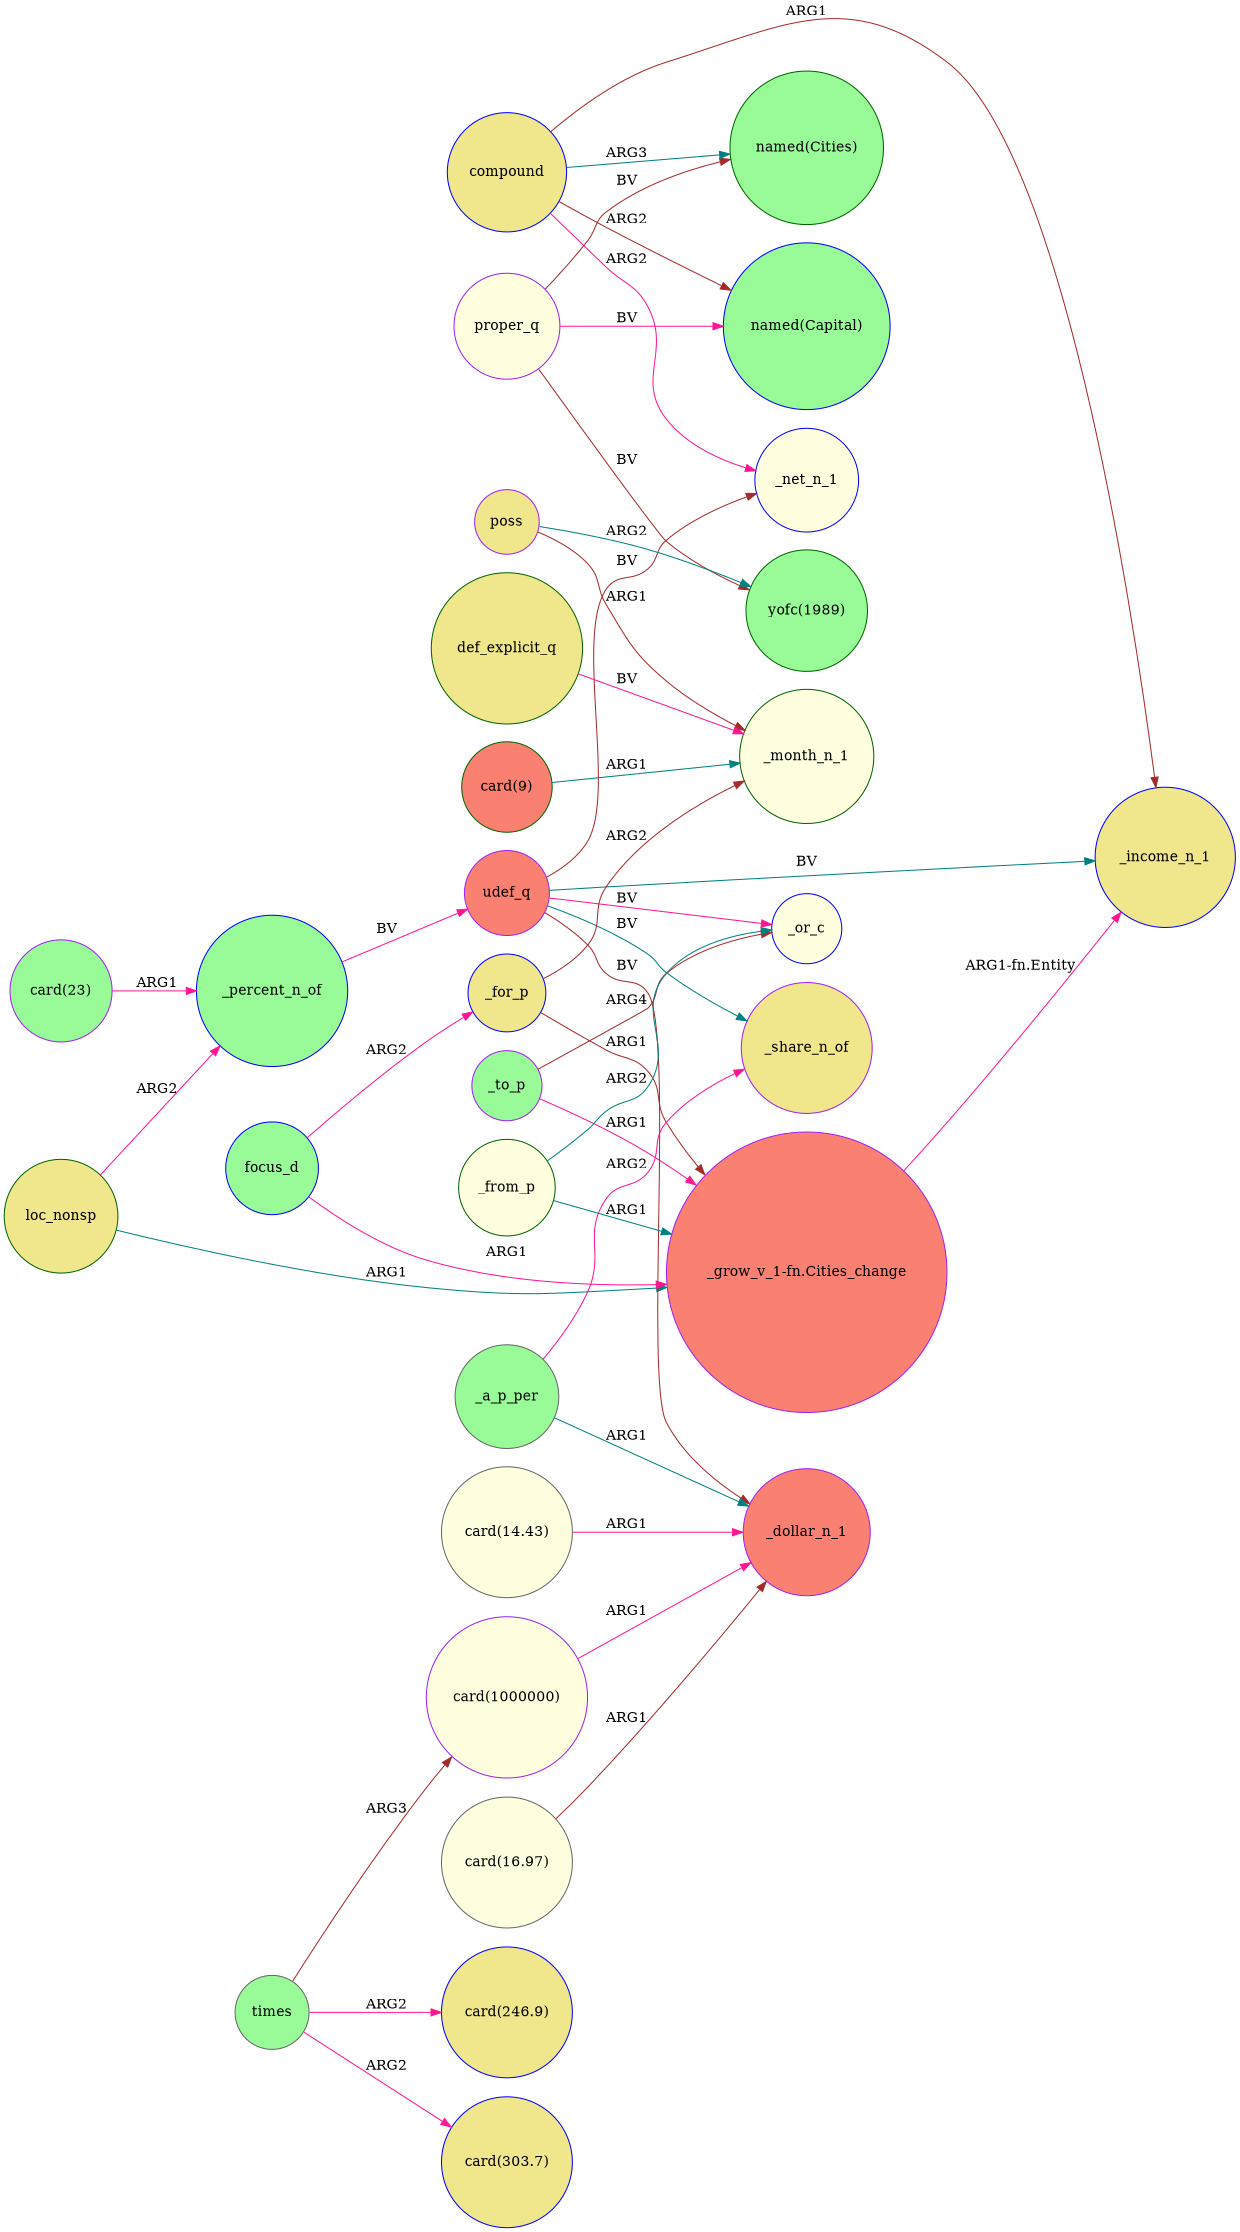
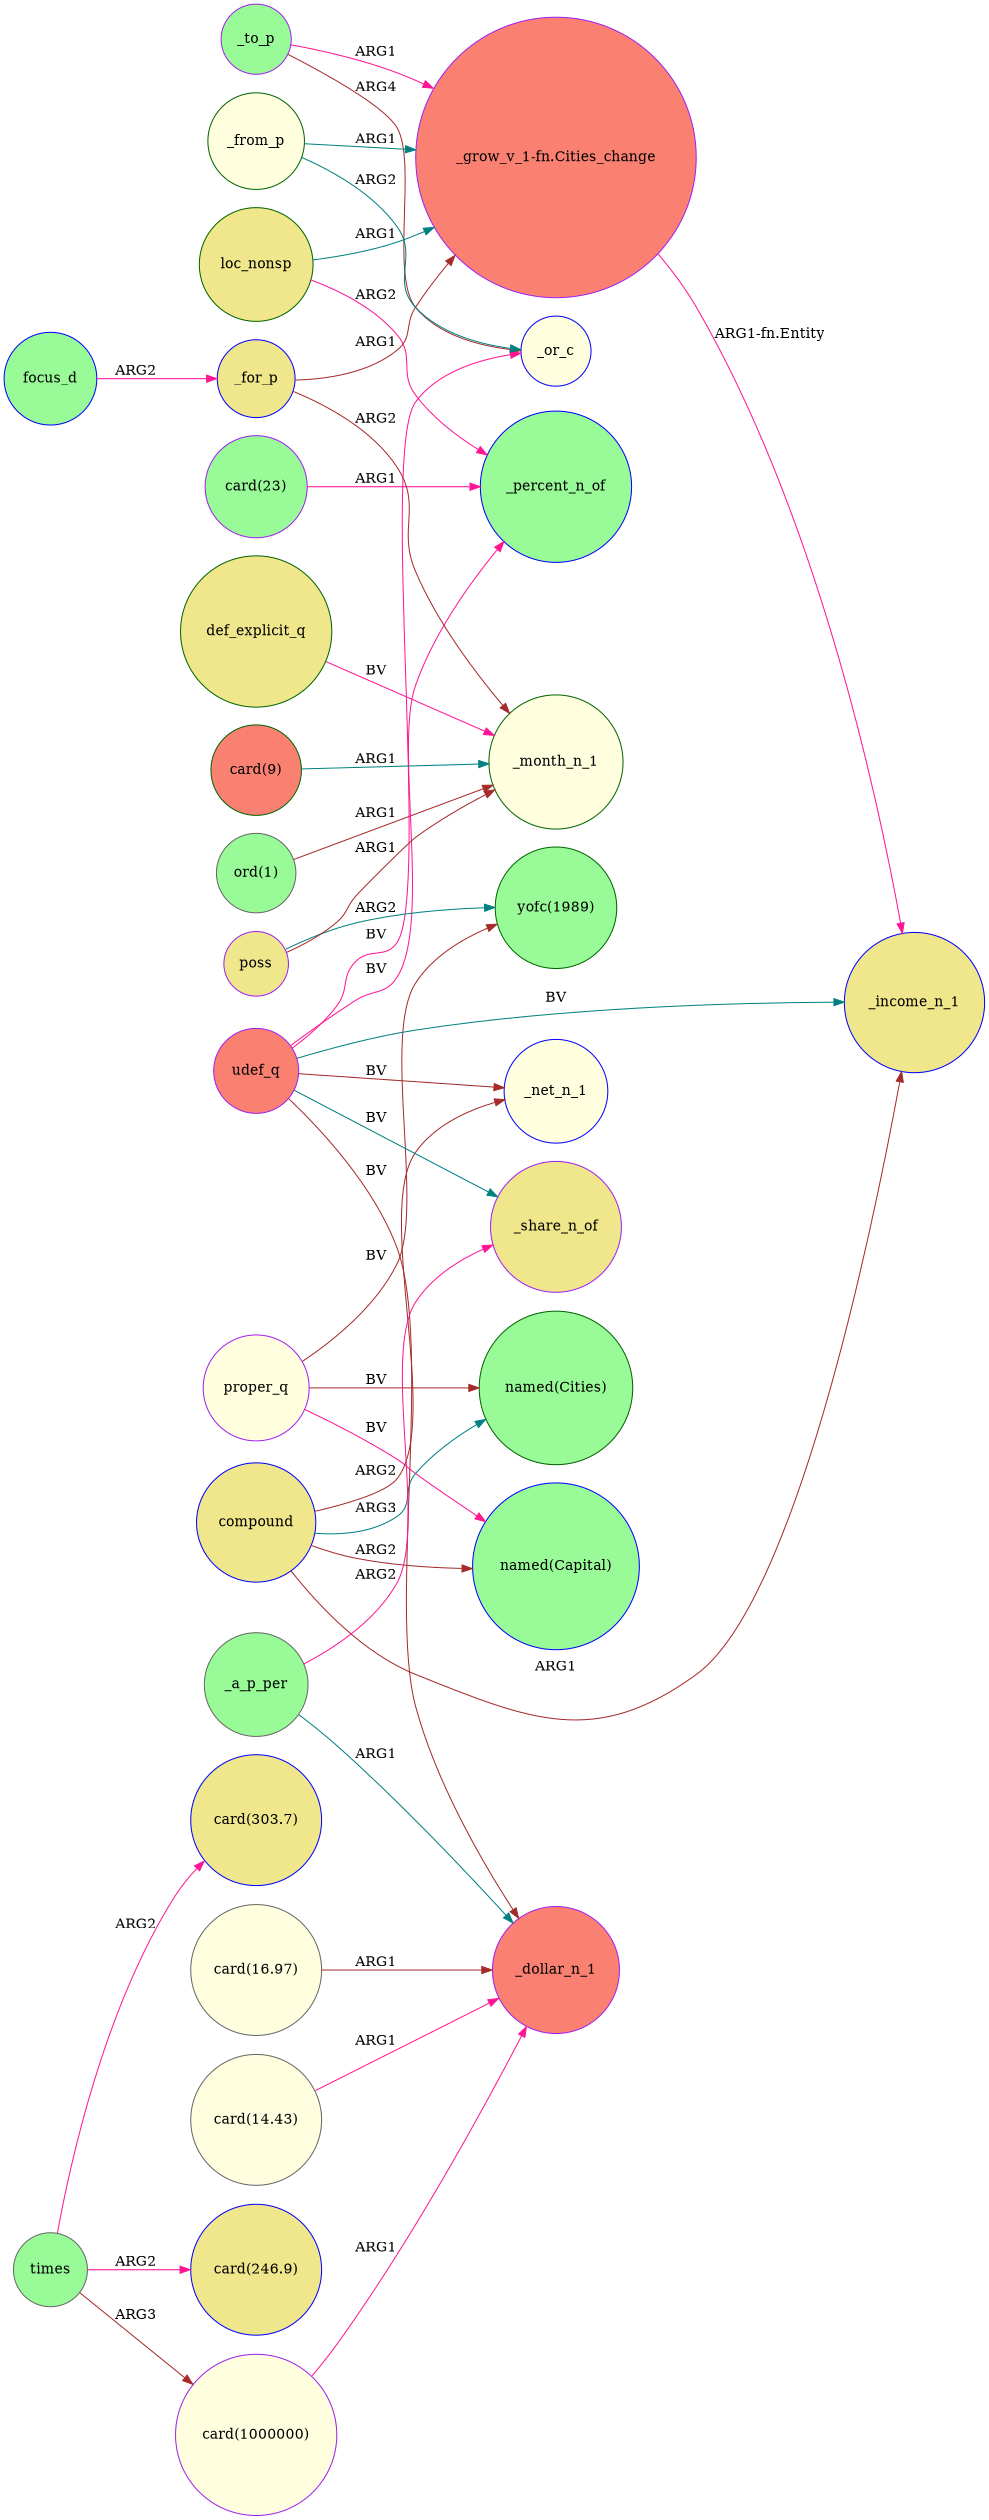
edge "compound" -> "_net_n_1": color deeppink -> brown
node "ord(1)": added
edge "_percent_n_of" -> "udef_q": reversed
edge "focus_d" -> "_grow_v_1-fn.Cities_change": removed, label "ARG1"
